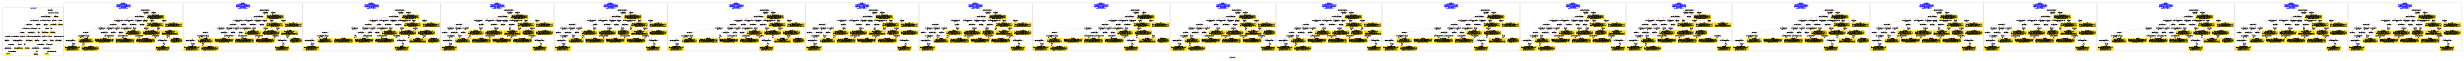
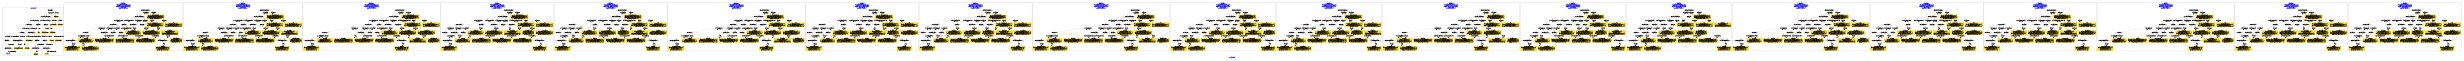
node "death_date": fillcolor gold -> lightgray
